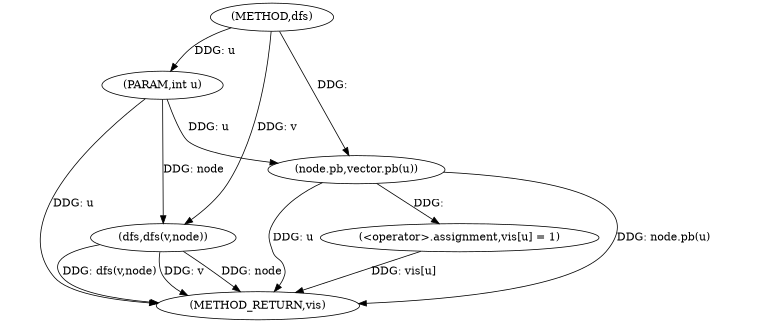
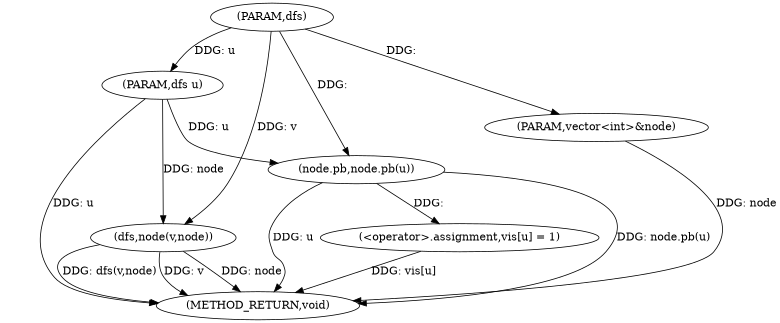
node "(METHOD,dfs)": label "(METHOD,dfs)" -> "(PARAM,dfs)"
node "(PARAM,int u)": label "(PARAM,int u)" -> "(PARAM,dfs u)"
node "(PARAM,vector<int>&node)": added
node "(node.pb,vector.pb(u))": label "(node.pb,vector.pb(u))" -> "(node.pb,node.pb(u))"
node "(dfs,dfs(v,node))": label "(dfs,dfs(v,node))" -> "(dfs,node(v,node))"
node "(METHOD_RETURN,vis)": label "(METHOD_RETURN,vis)" -> "(METHOD_RETURN,void)"
